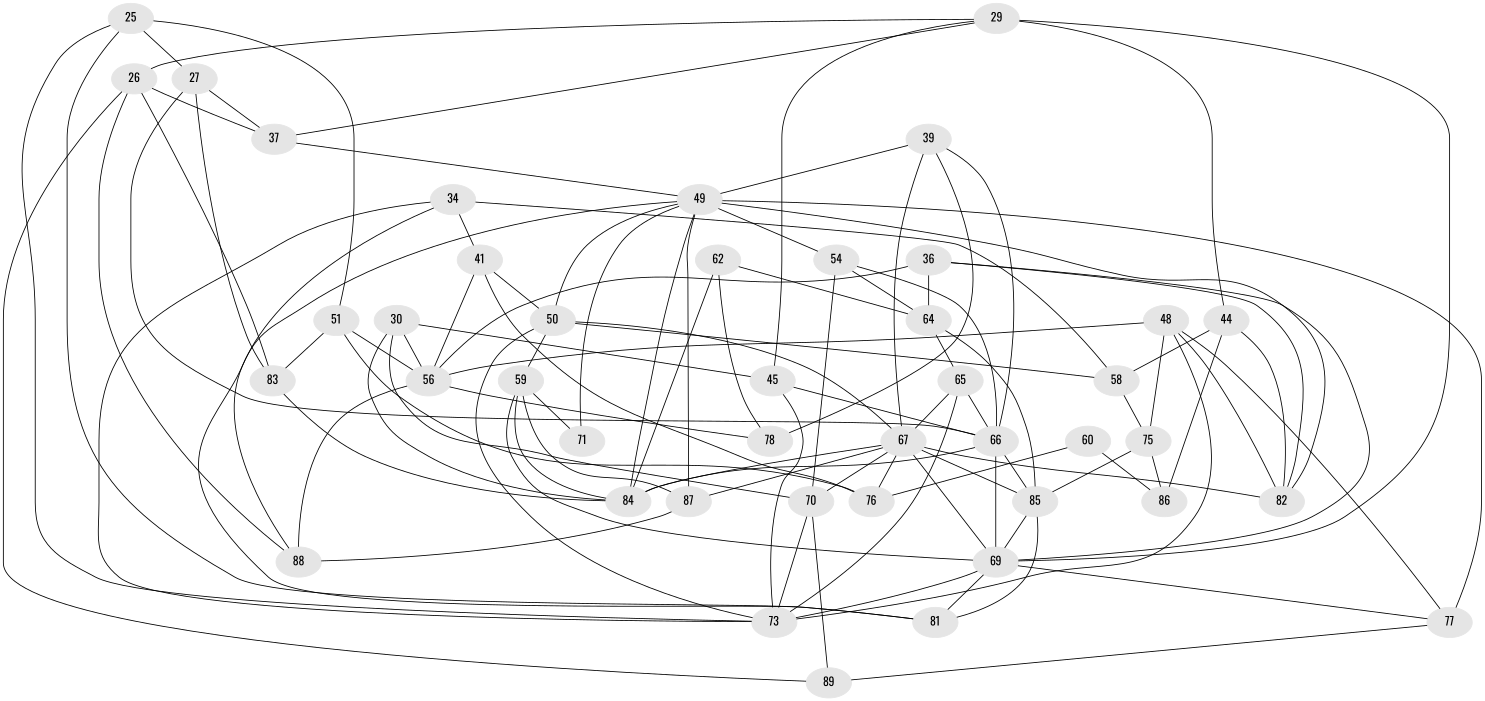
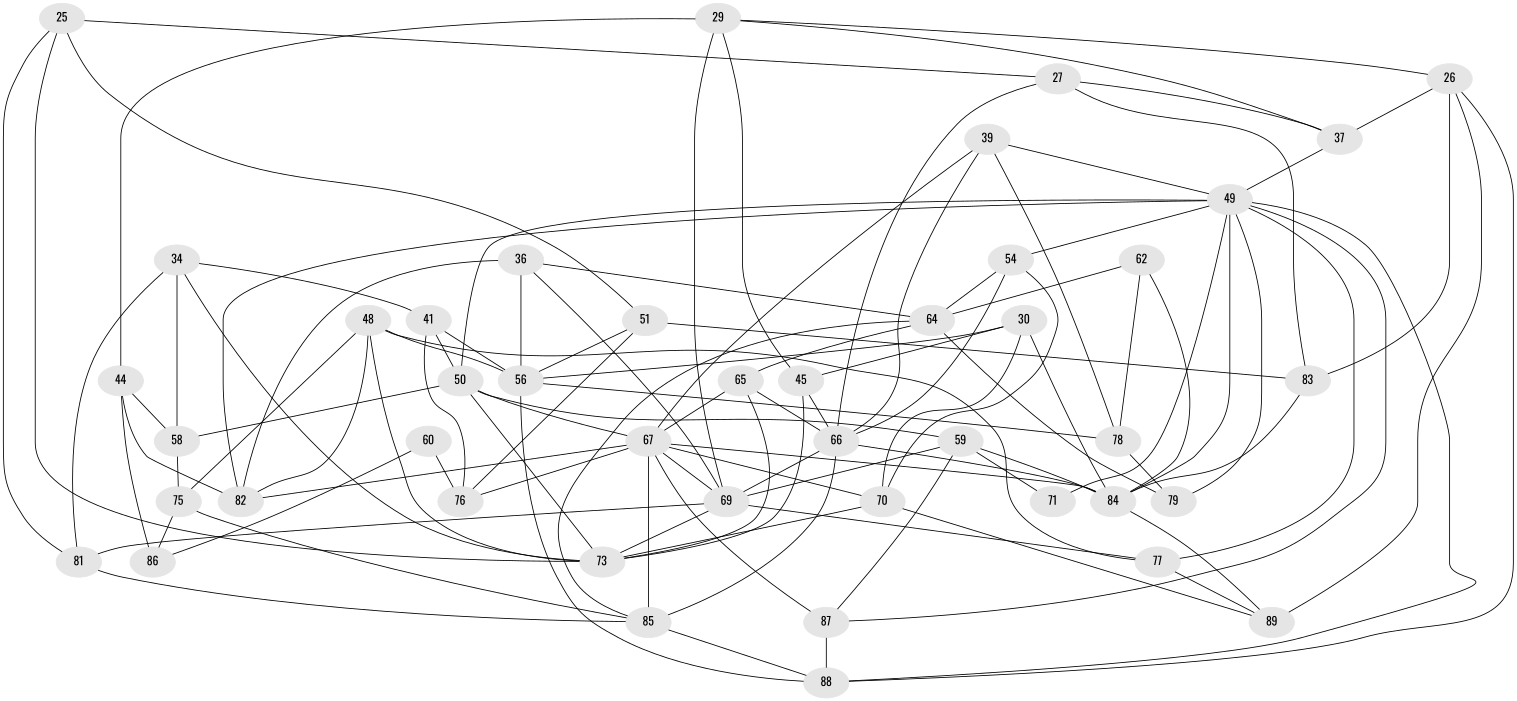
node "79": added
edge "85" -- "69": now "85" -- "88"
edge "84" -- "89": added
